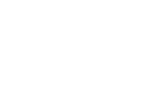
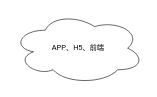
node "APP、H5、前端": added
